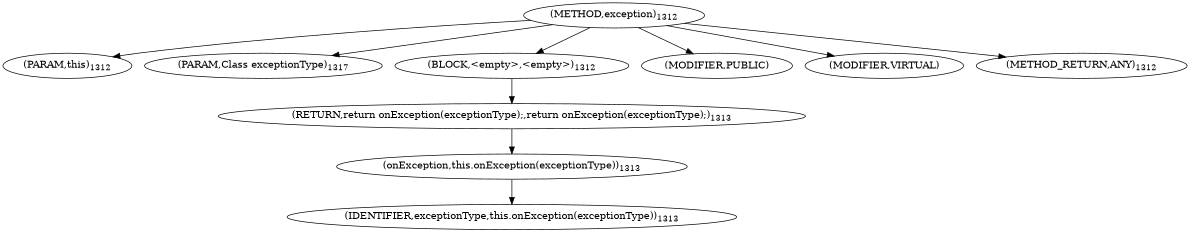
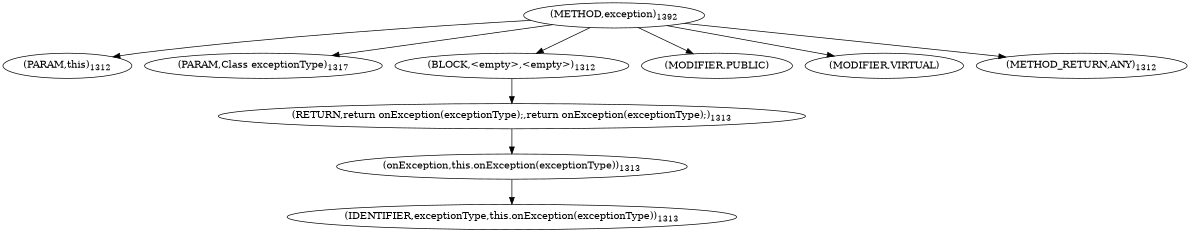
node "(METHOD,exception)": text "1312" -> "1392"
